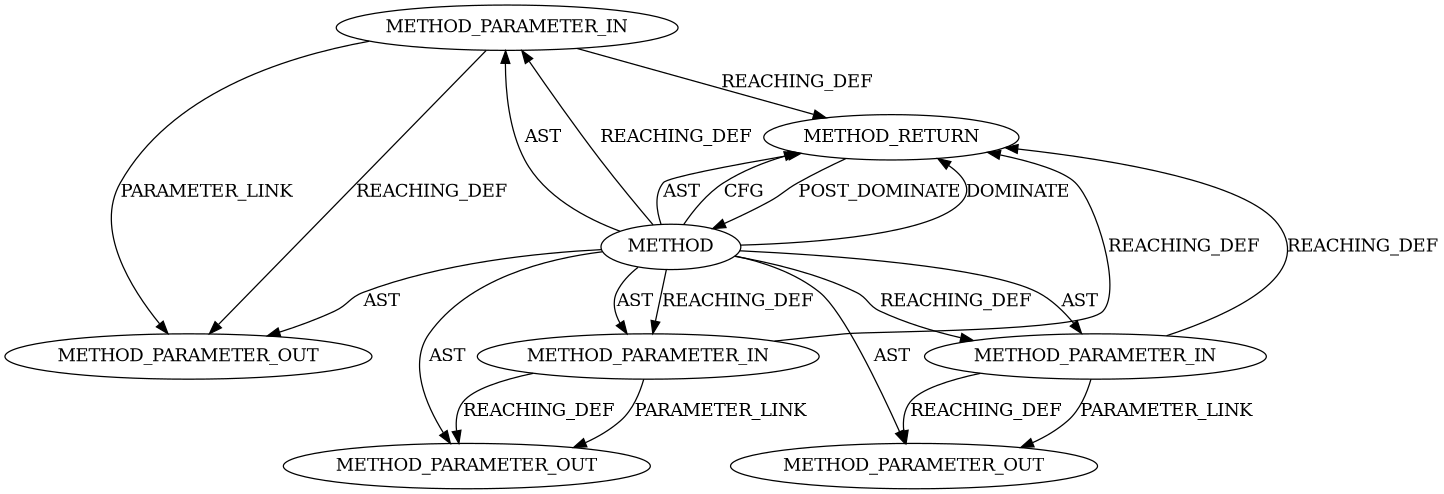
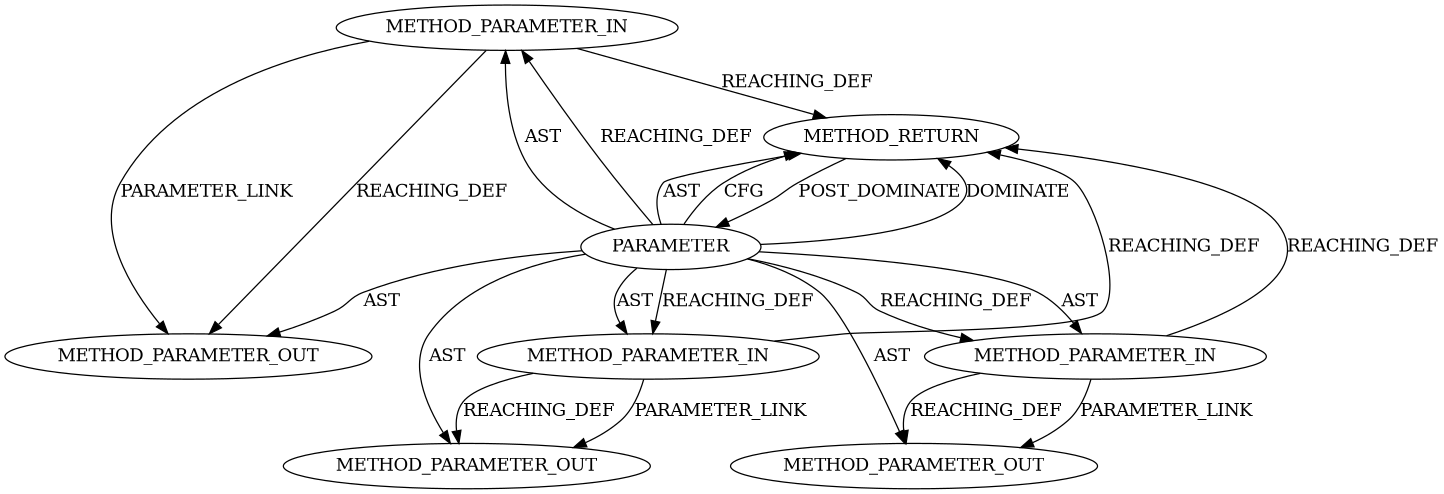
node "METHOD": label "METHOD" -> "PARAMETER"
